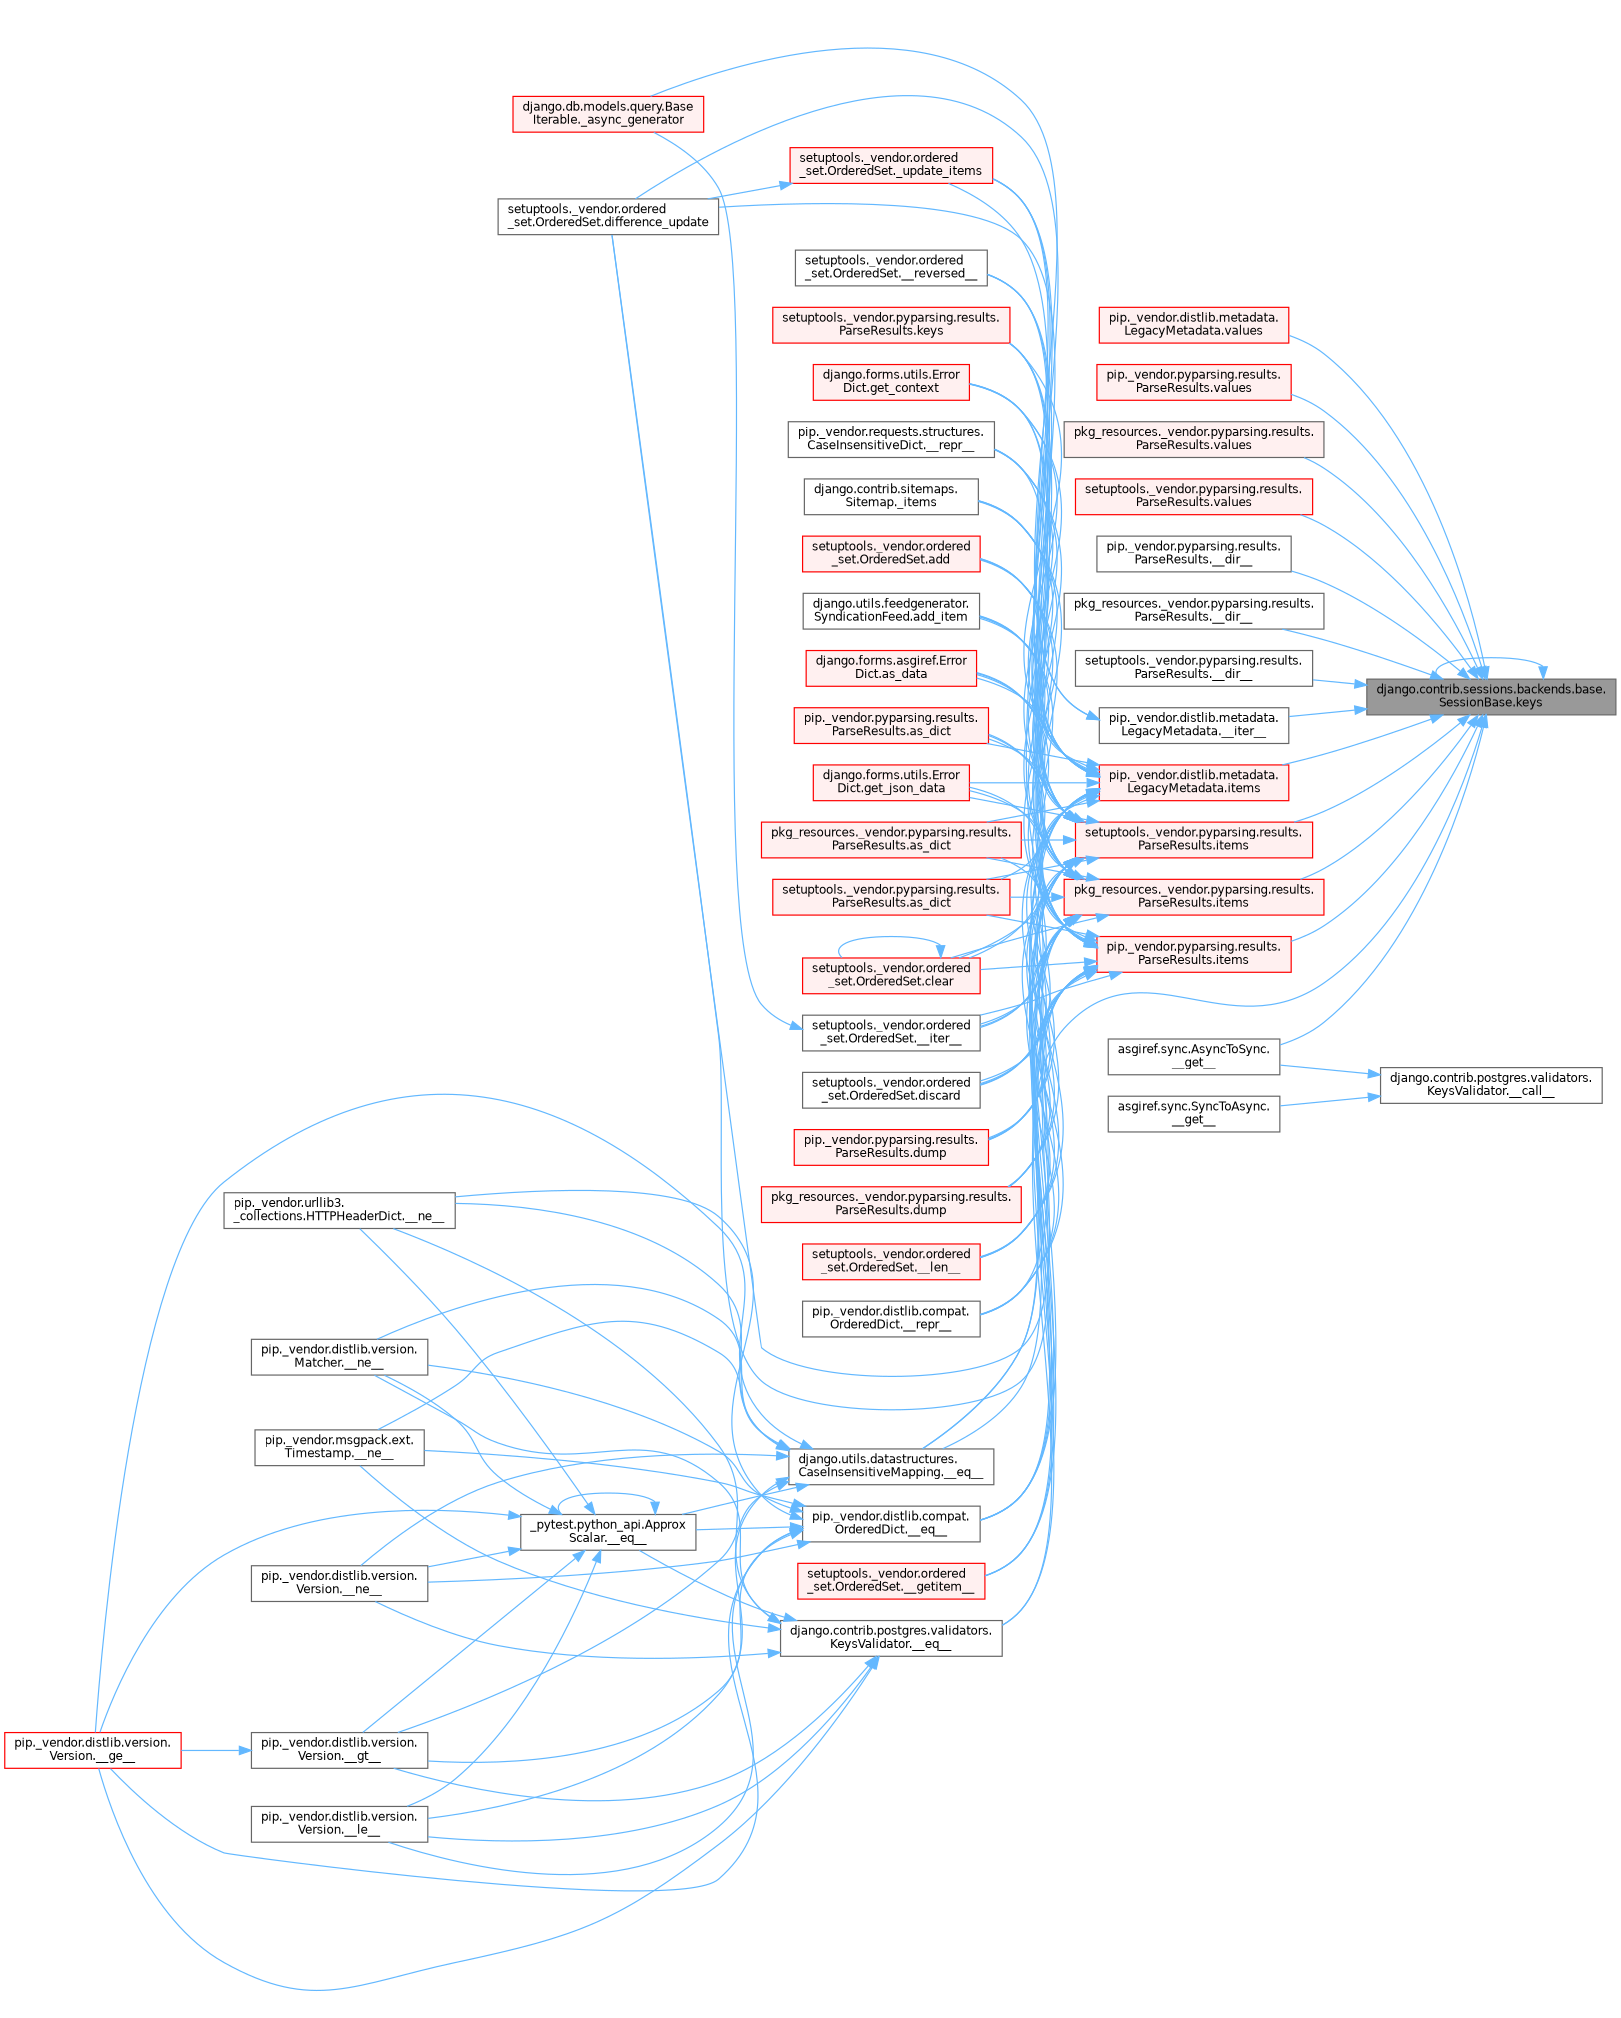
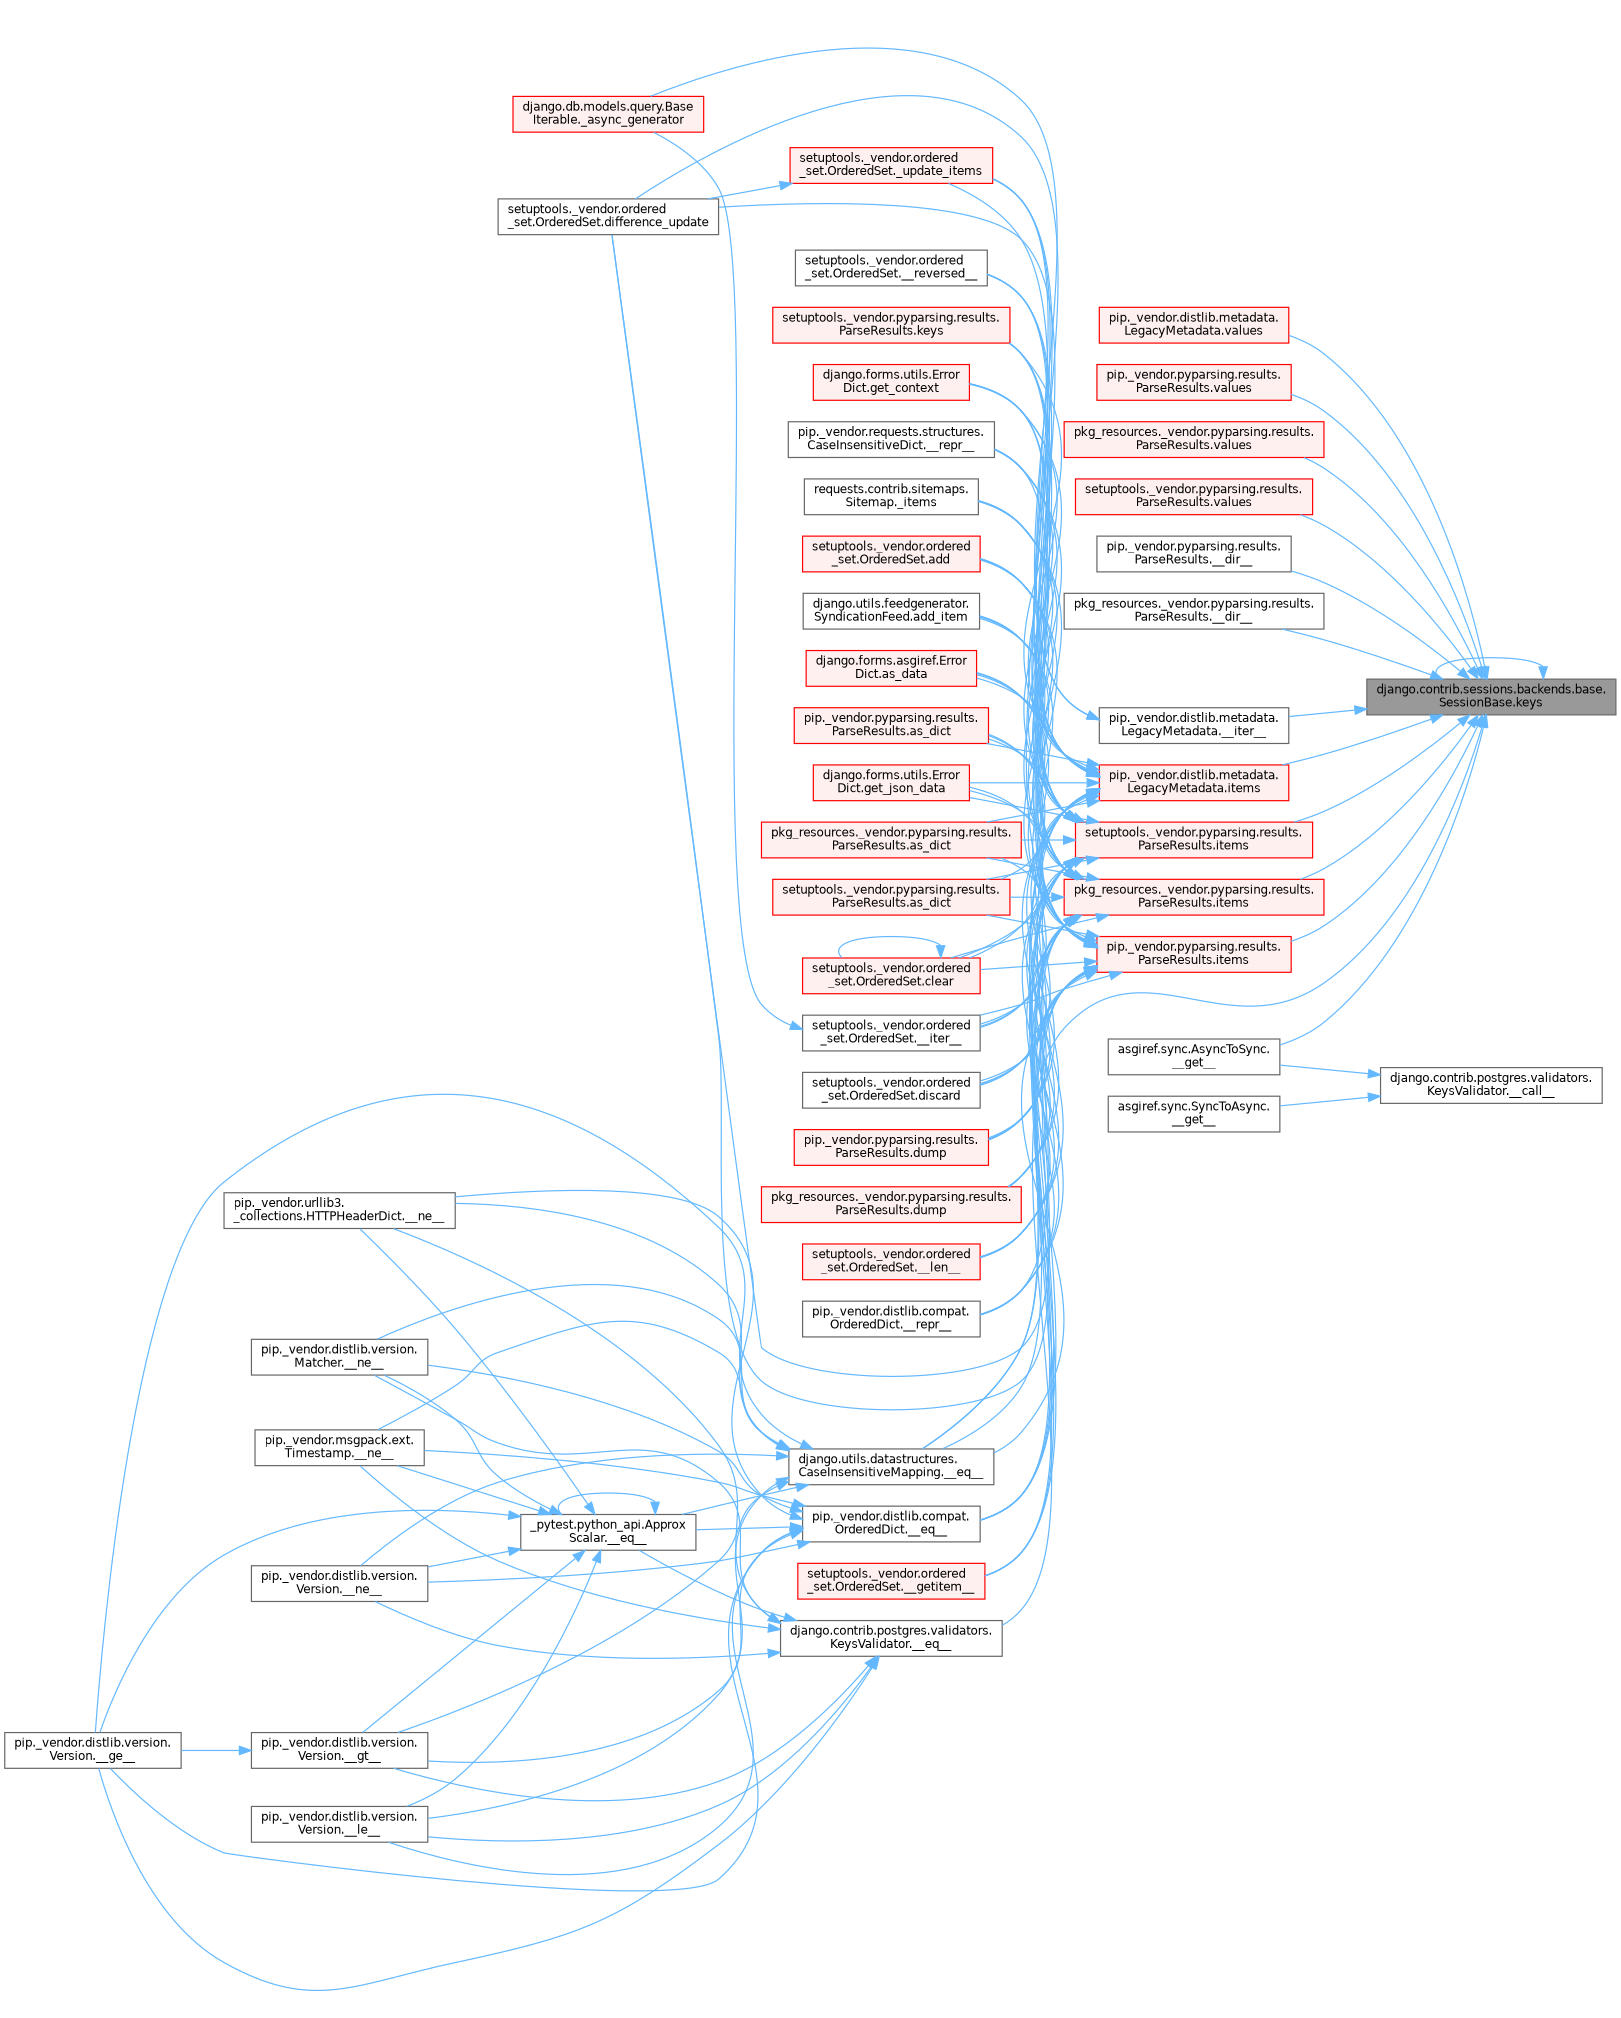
node "pkg_resources._vendor.pyparsing.results. ParseResults.values": color grey40 -> red
node "django.contrib.sitemaps. Sitemap._items": label "django.contrib.sitemaps. Sitemap._items" -> "requests.contrib.sitemaps. Sitemap._items"
node "setuptools._vendor.pyparsing.results. ParseResults.__dir__": removed
edge "django.contrib.postgres.validators. KeysValidator.__eq__" -> "pip._vendor.pyparsing.results. ParseResults.items": now "django.utils.datastructures. CaseInsensitiveMapping.__eq__" -> "pip._vendor.pyparsing.results. ParseResults.items"
edge "pip._vendor.msgpack.ext. Timestamp.__ne__" -> "_pytest.python_api.Approx Scalar.__eq__": added
node "pip._vendor.distlib.version. Version.__ge__": color red -> grey40
